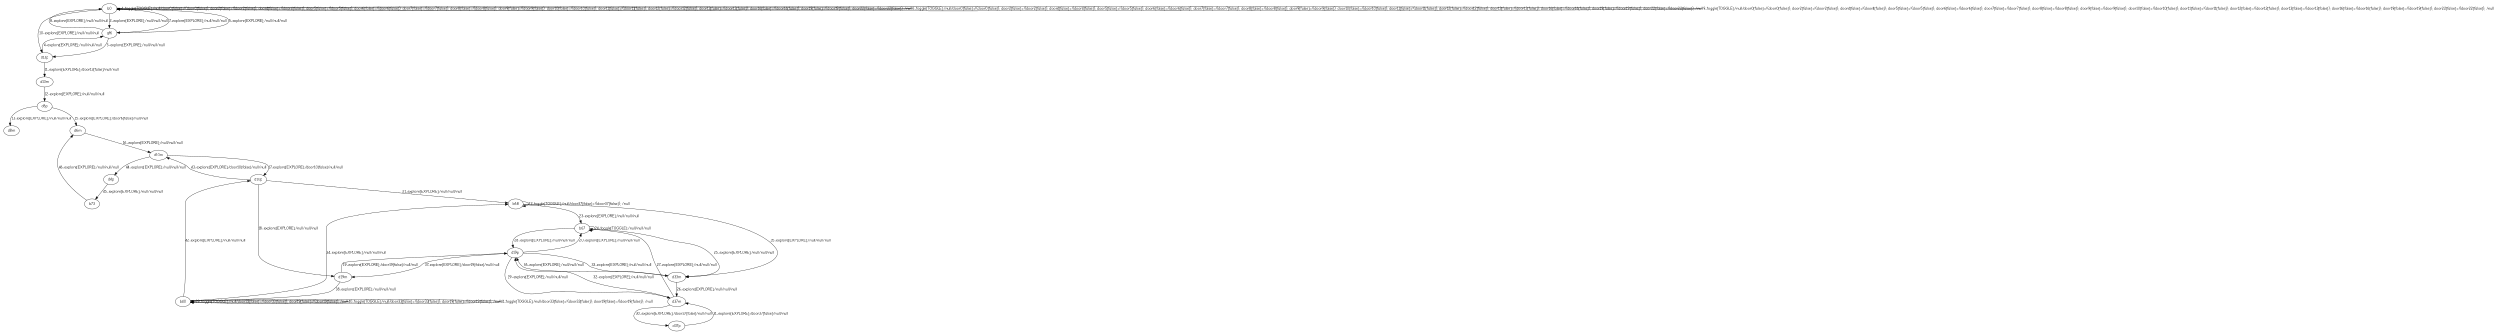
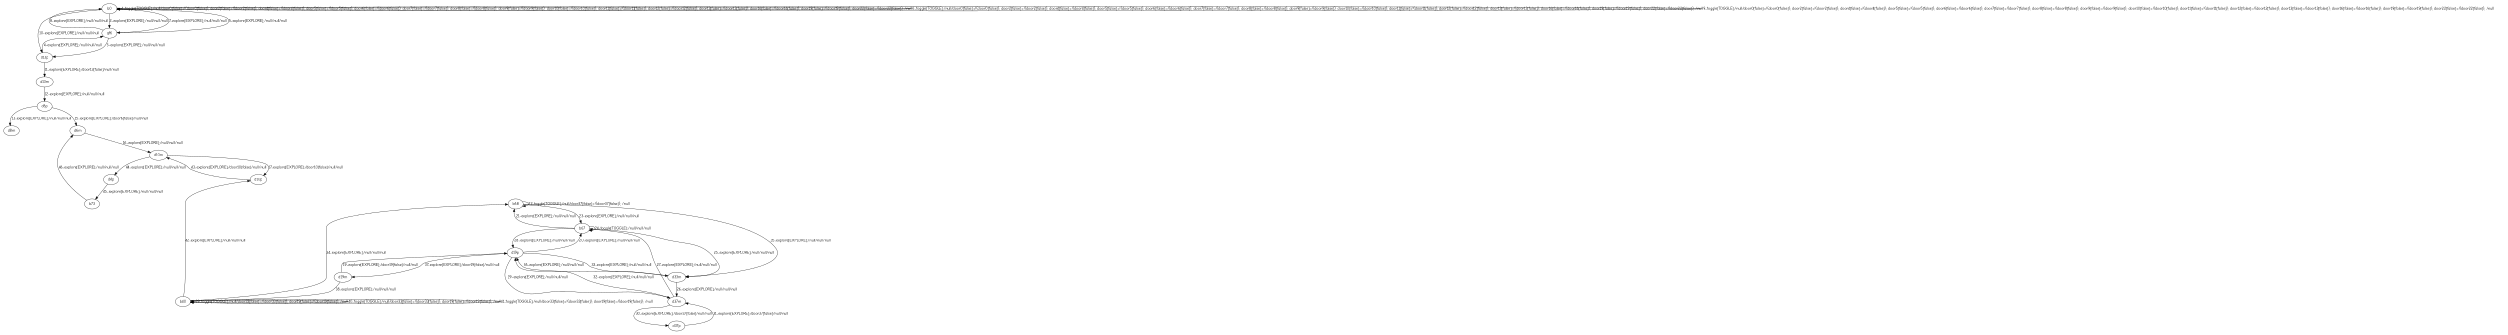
edge "d10p" -> "b68": now "b67" -> "b68"
edge "d10p" -> "d19m": removed, label "18-explore[EXPLORE];/null/null/null"
